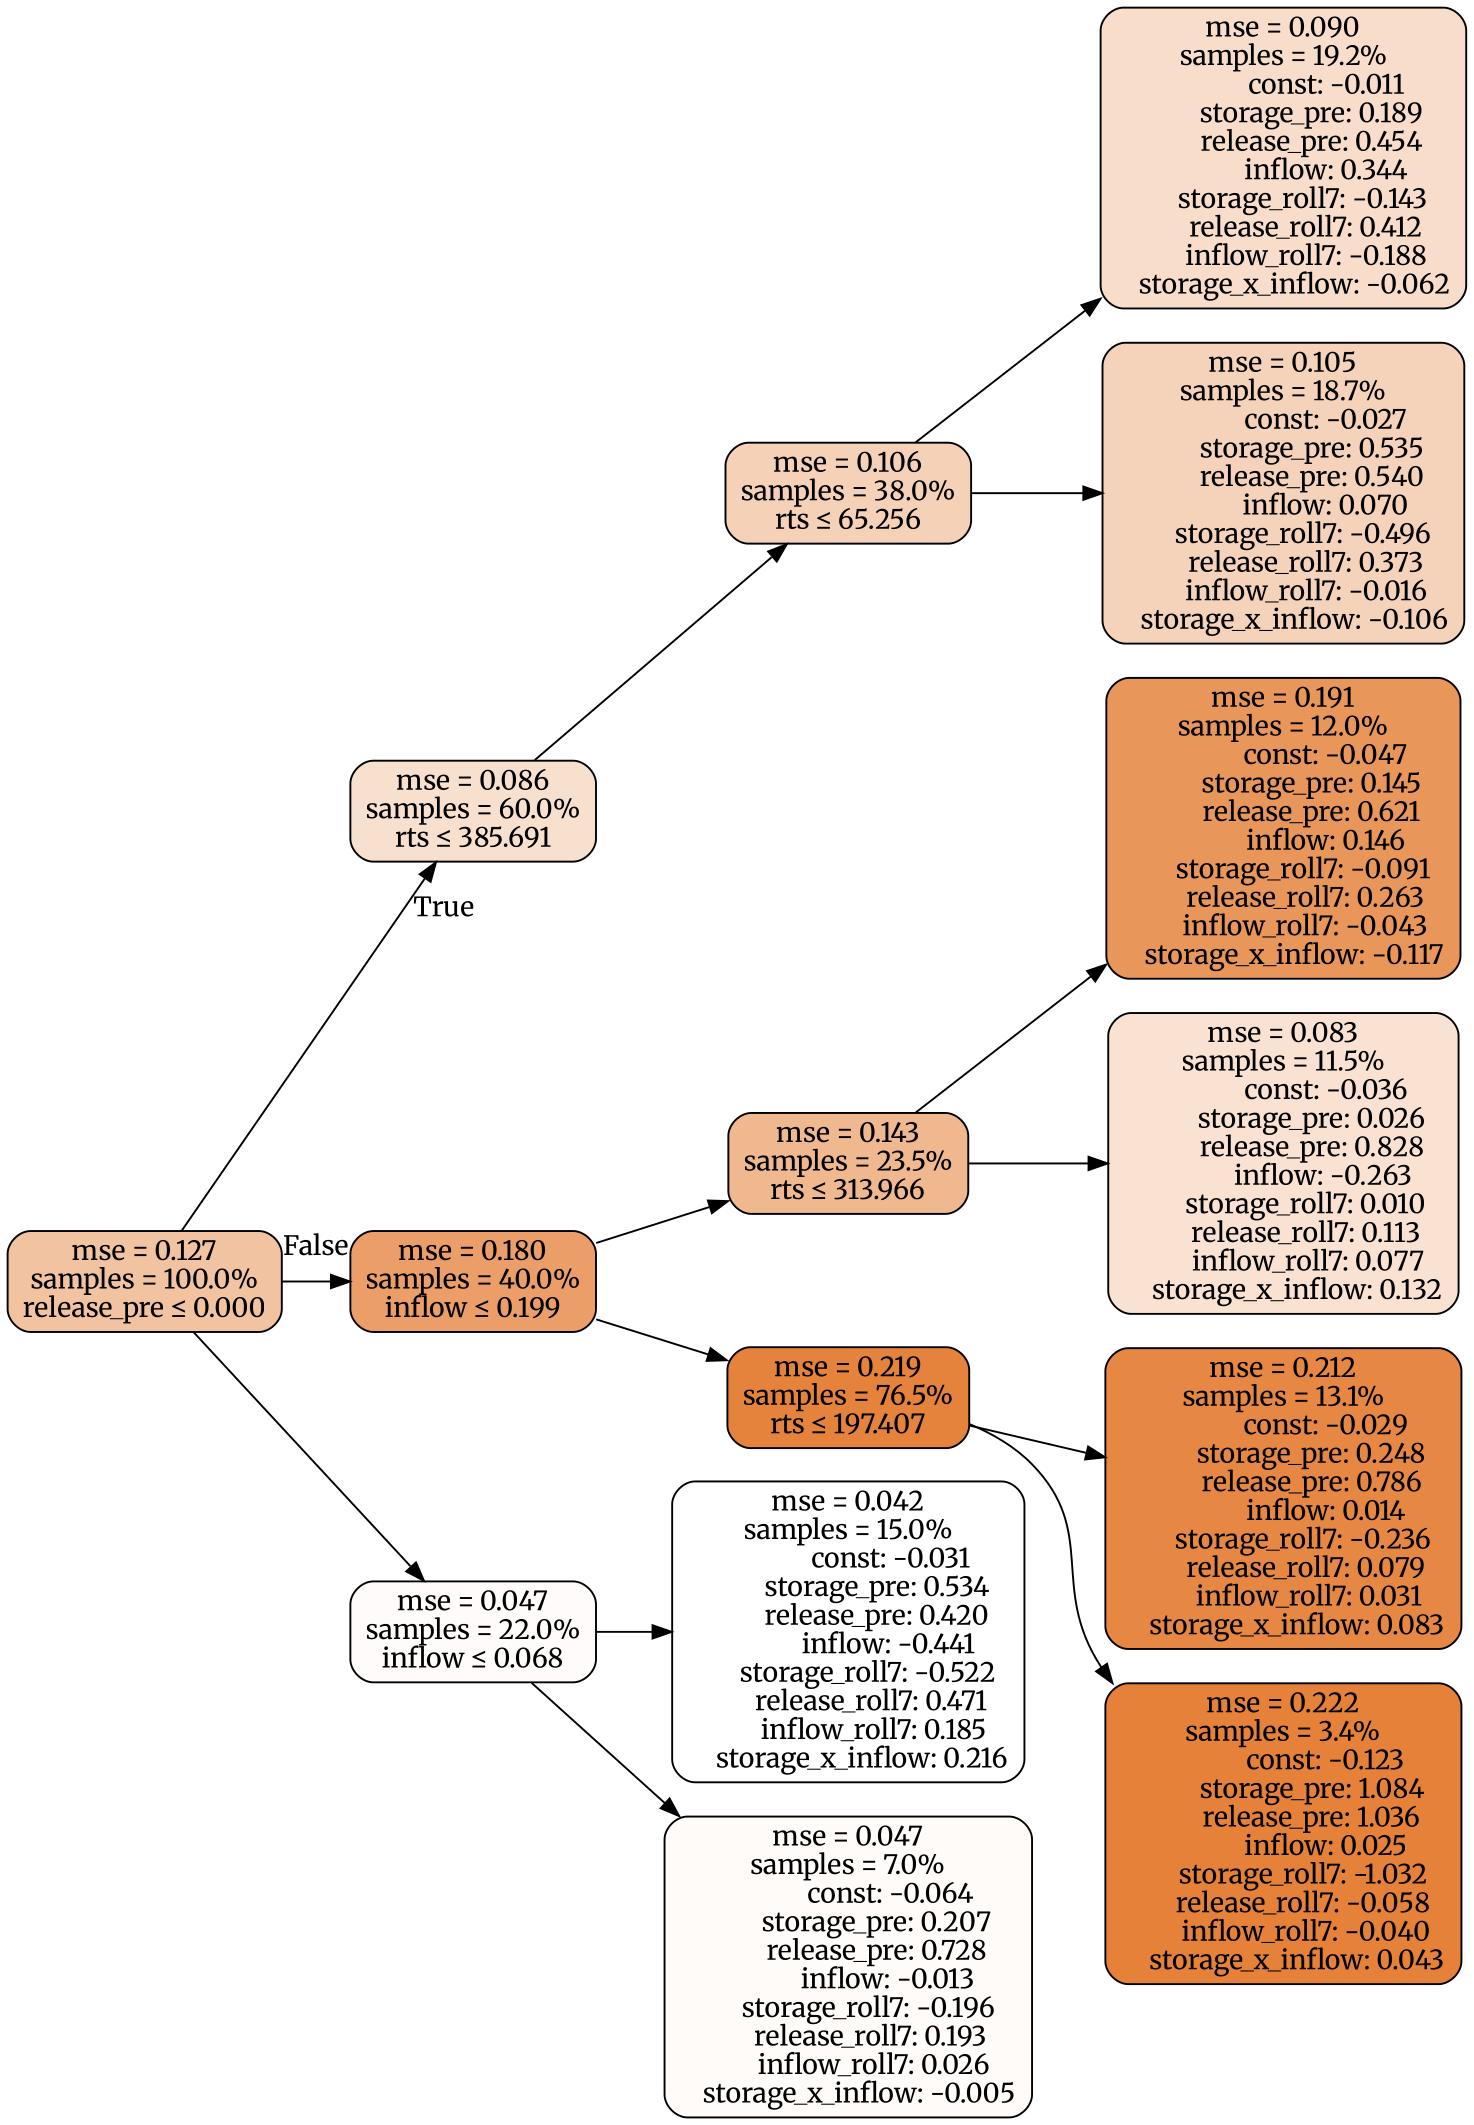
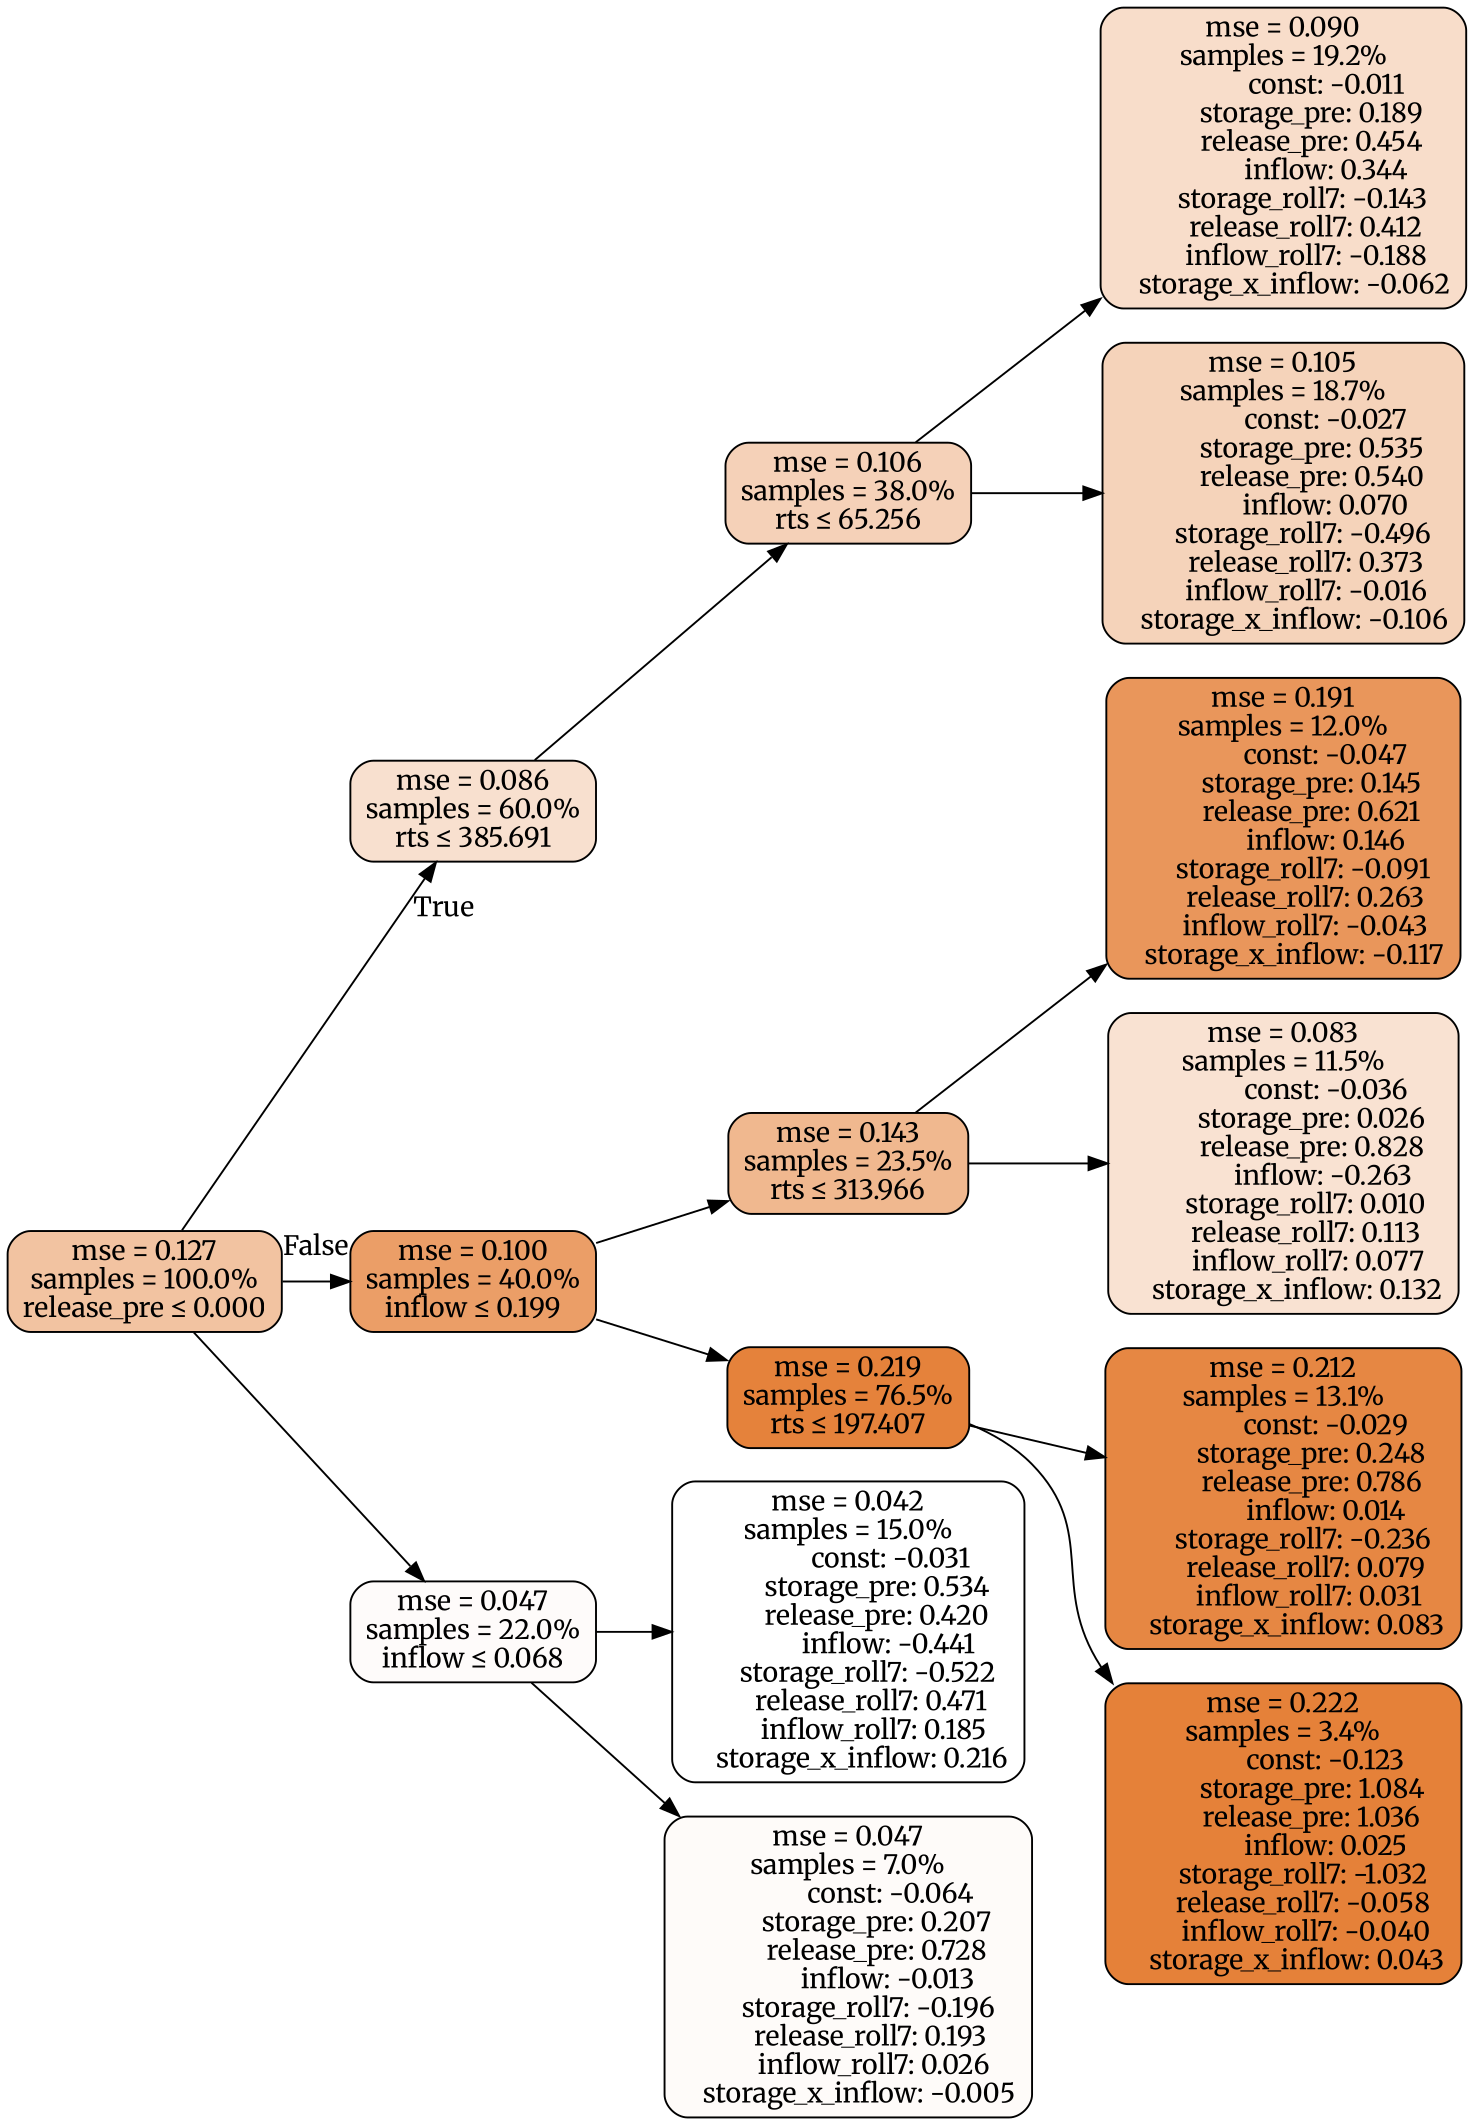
node "mse = 0.180 samples = 40.0% inflow ≤ 0.199": label "mse = 0.180 samples = 40.0% inflow ≤ 0.199" -> "mse = 0.100 samples = 40.0% inflow ≤ 0.199"
